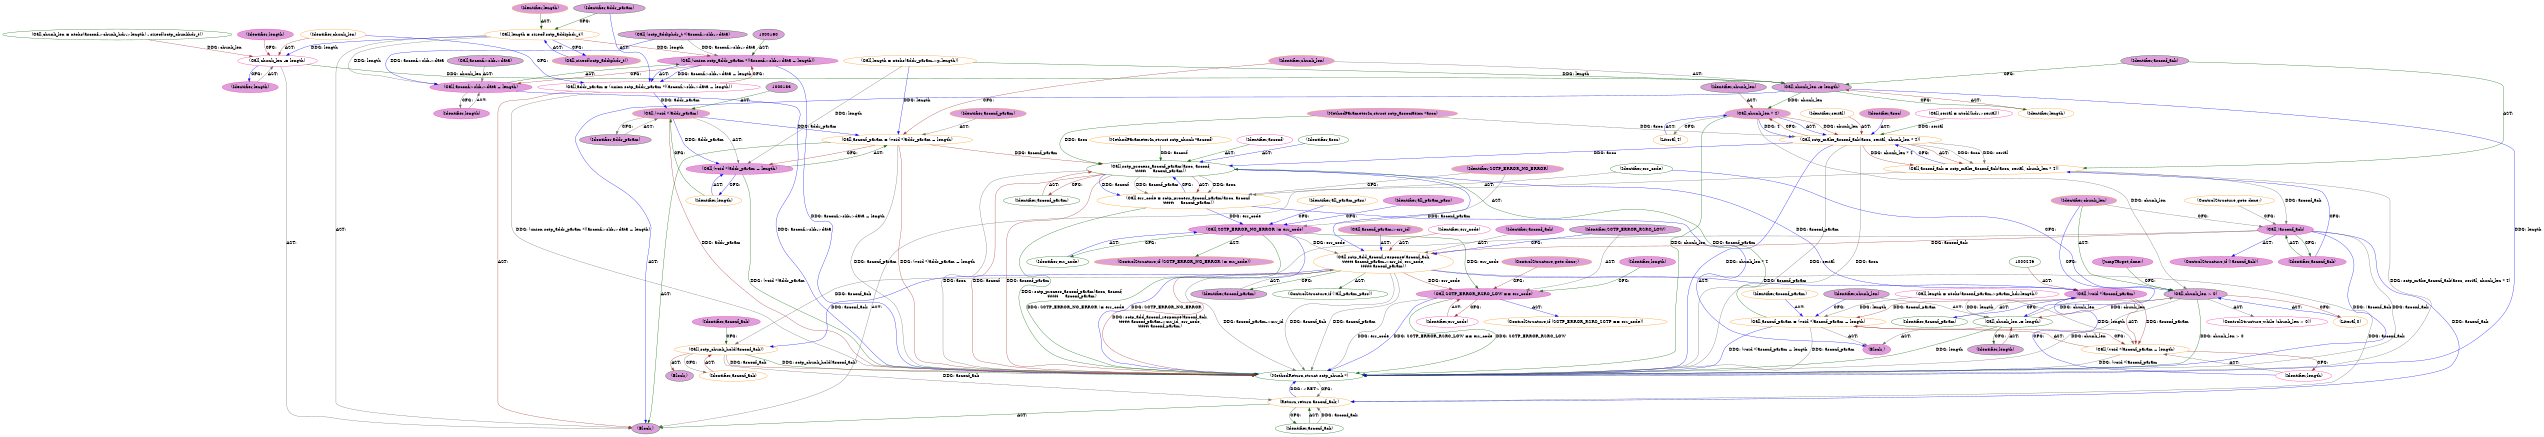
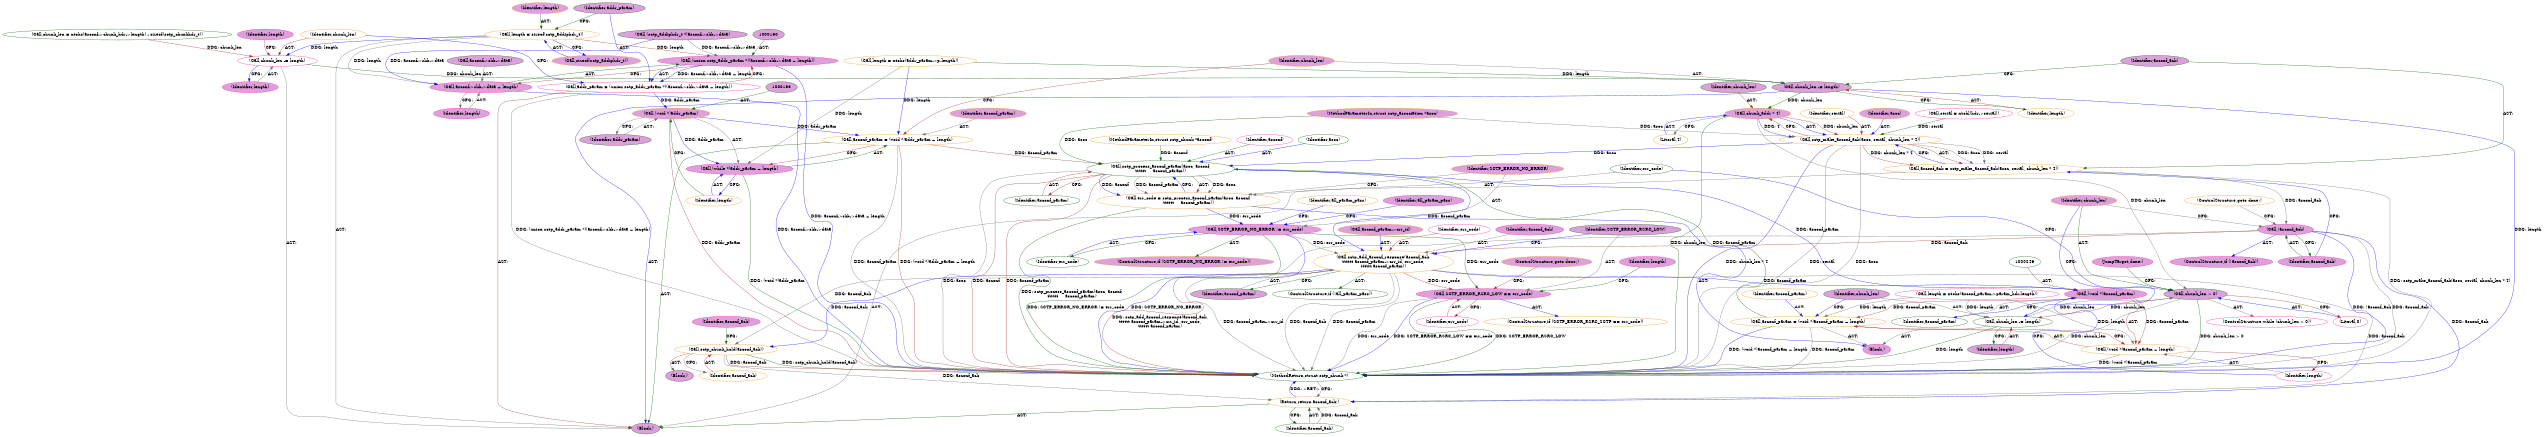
node "(Call,chunk_len * 4)": label "(Call,chunk_len * 4)" -> "(Call,chunk_addr * 4)"
node "(Call,(void *)addr_param + length)": label "(Call,(void *)addr_param + length)" -> "(Call,(while *)addr_param + length)"
node "(Literal,0)": color darkorange -> deeppink
